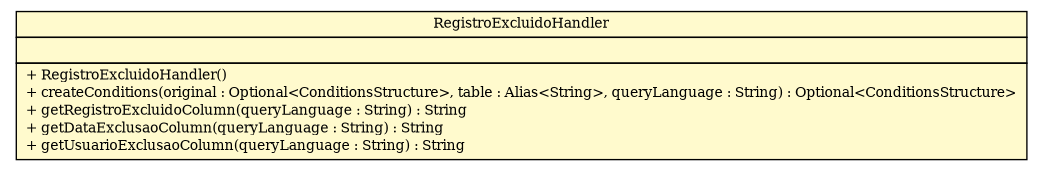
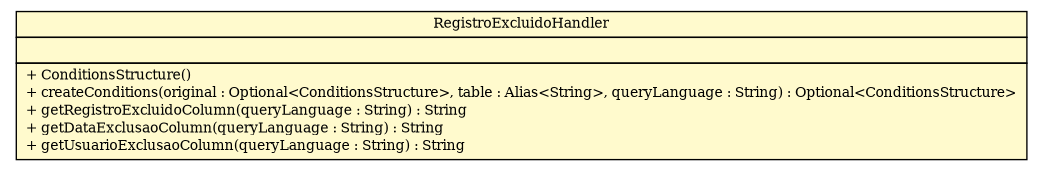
node "RegistroExcluidoHandler": text "+ RegistroExcluidoHandler()" -> "+ ConditionsStructure()"
